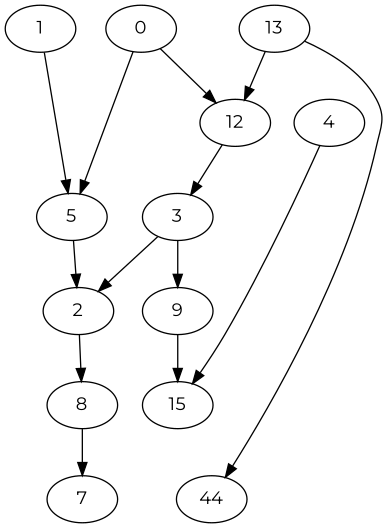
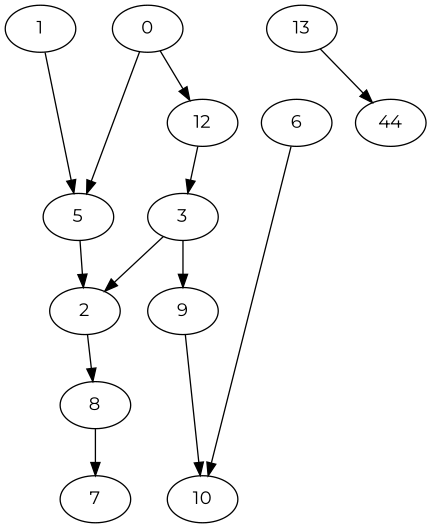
edge "13" -> "12": removed
node "4": label "4" -> "6"
node "15": label "15" -> "10"
